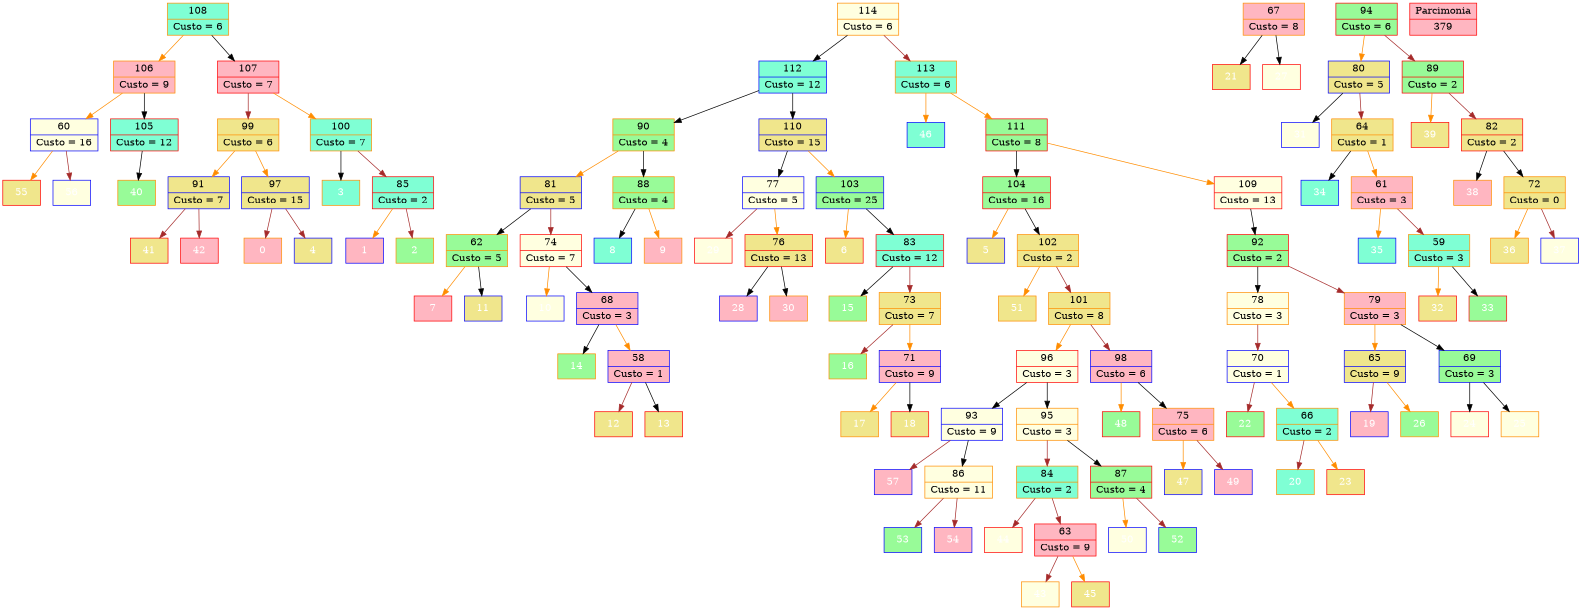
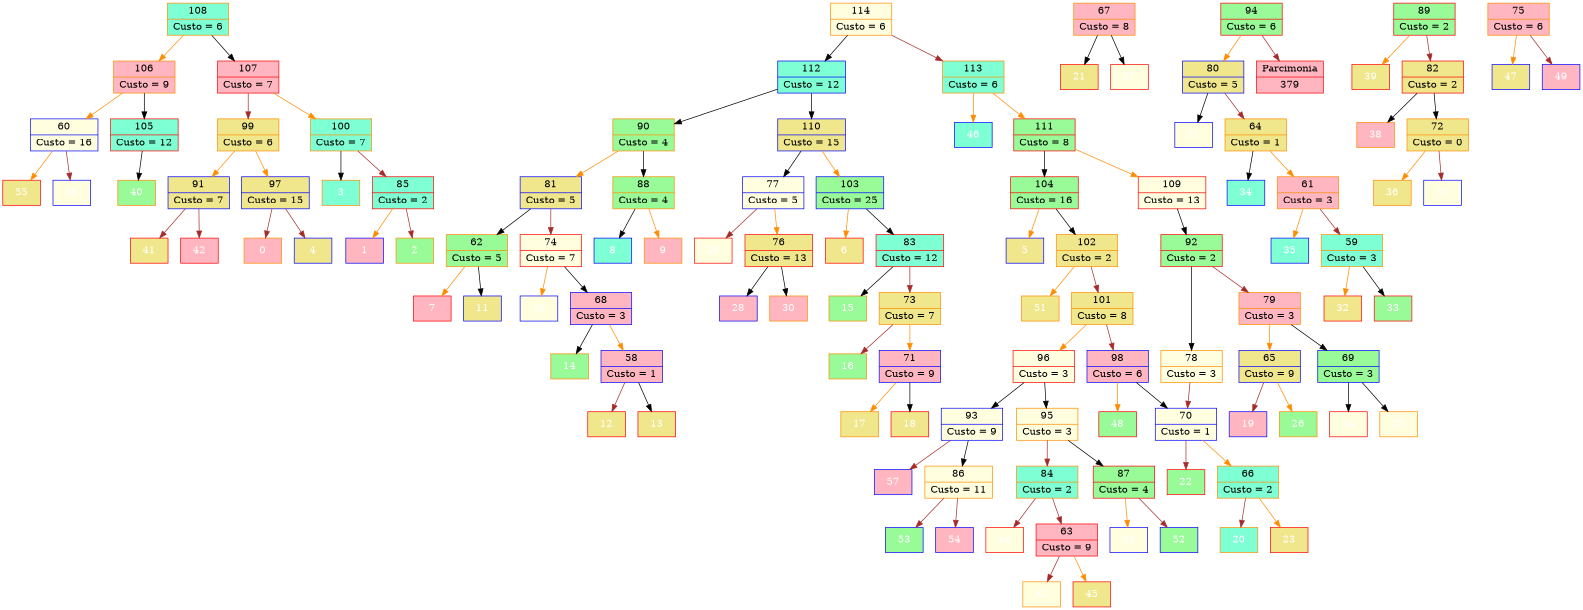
edge "94" -> "89": now "94" -> "Parcimonia"
edge "98" -> "75": now "98" -> "70"
